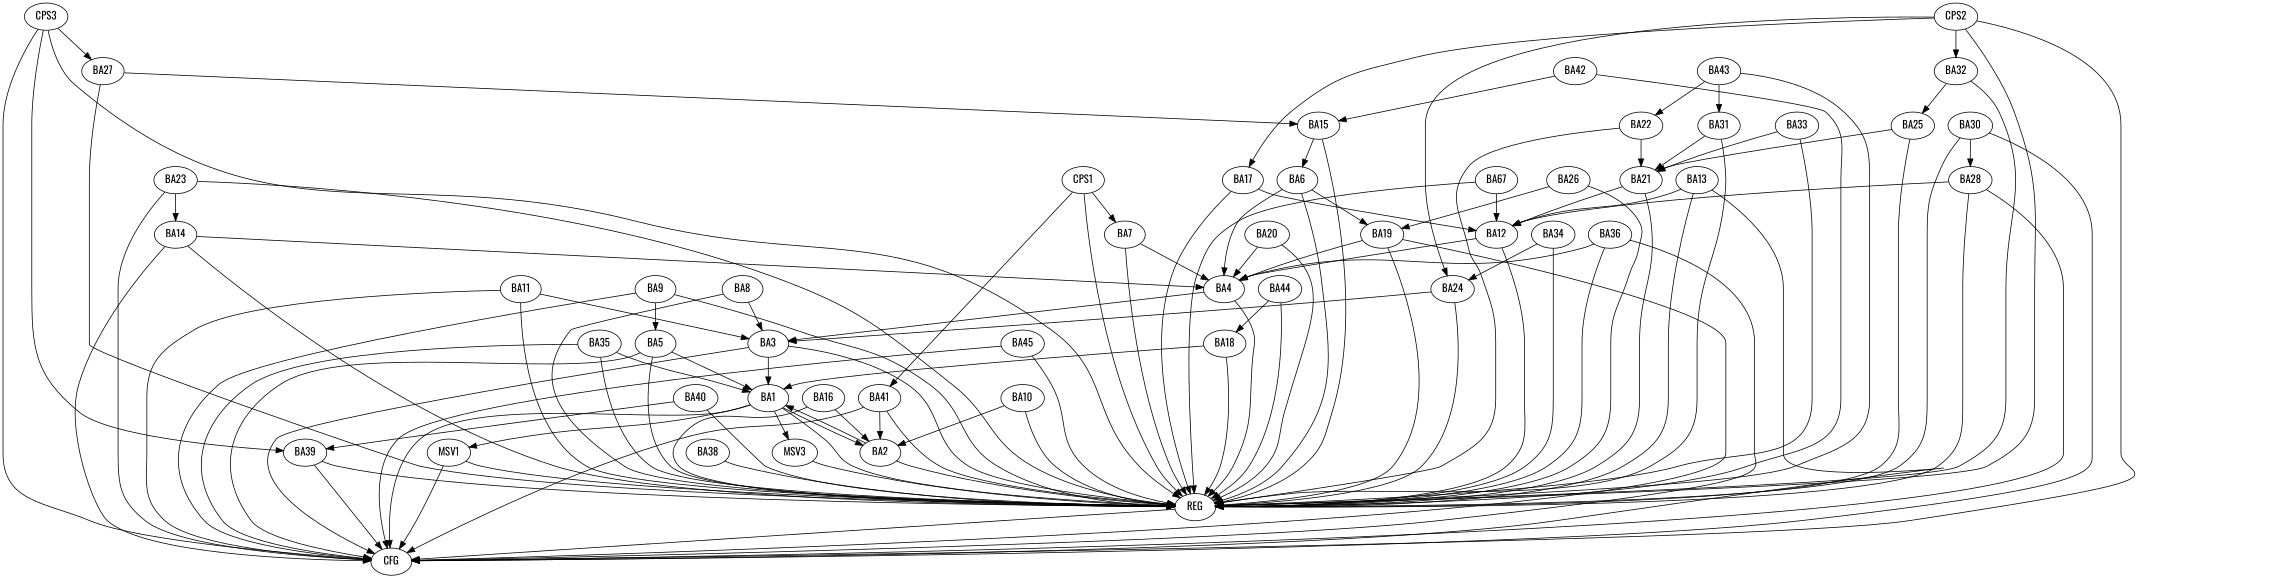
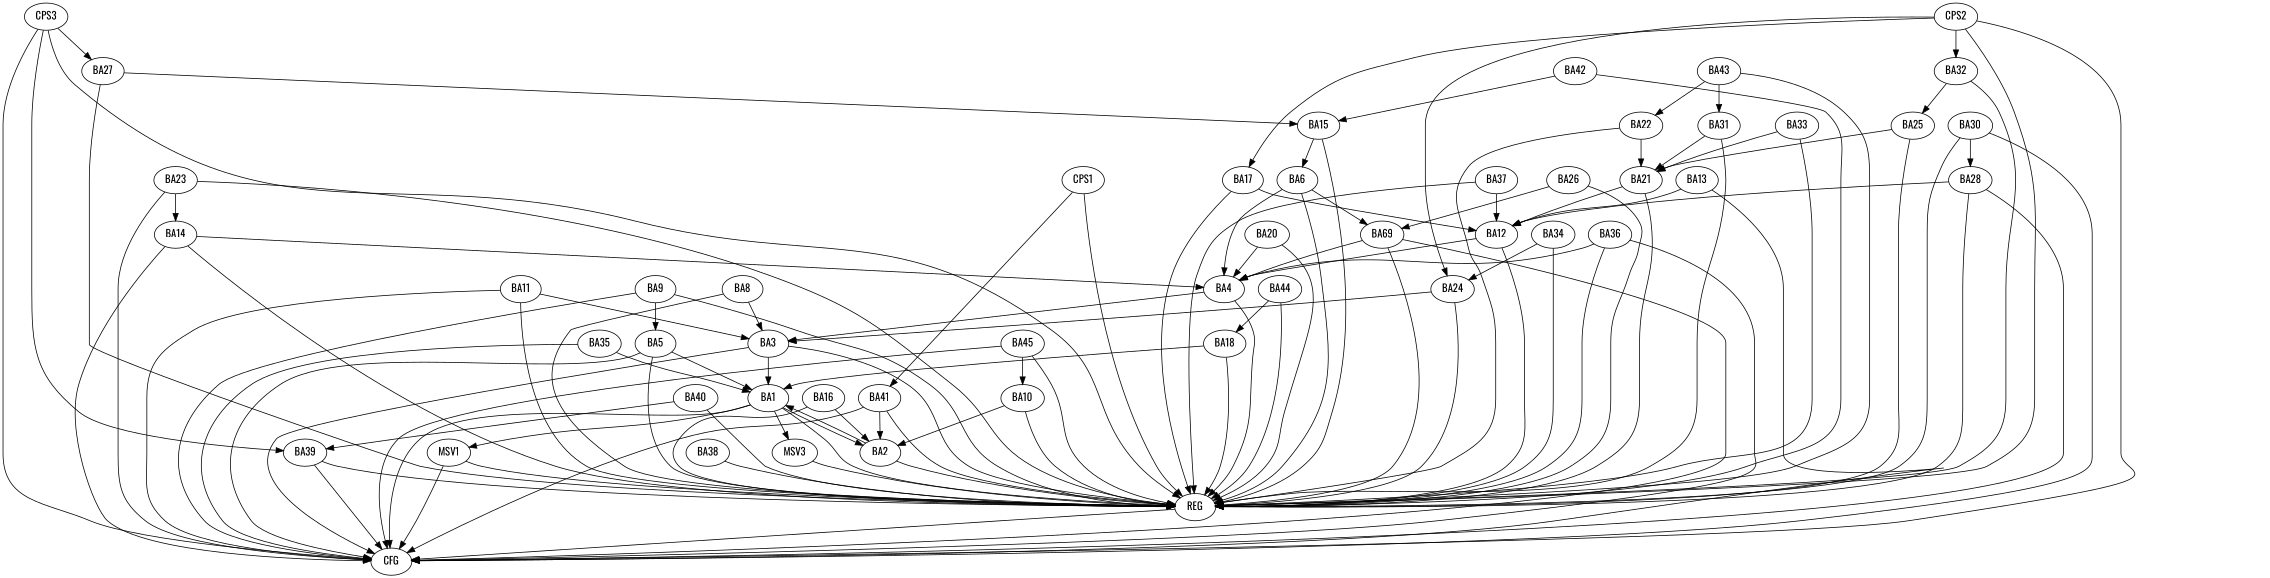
node "BA67": label "BA67" -> "BA37"
node "BA7": removed
node "BA19": label "BA19" -> "BA69"
edge "BA45" -> "BA10": added
edge "BA13" -> "REG": removed
edge "BA35" -> "REG": removed
